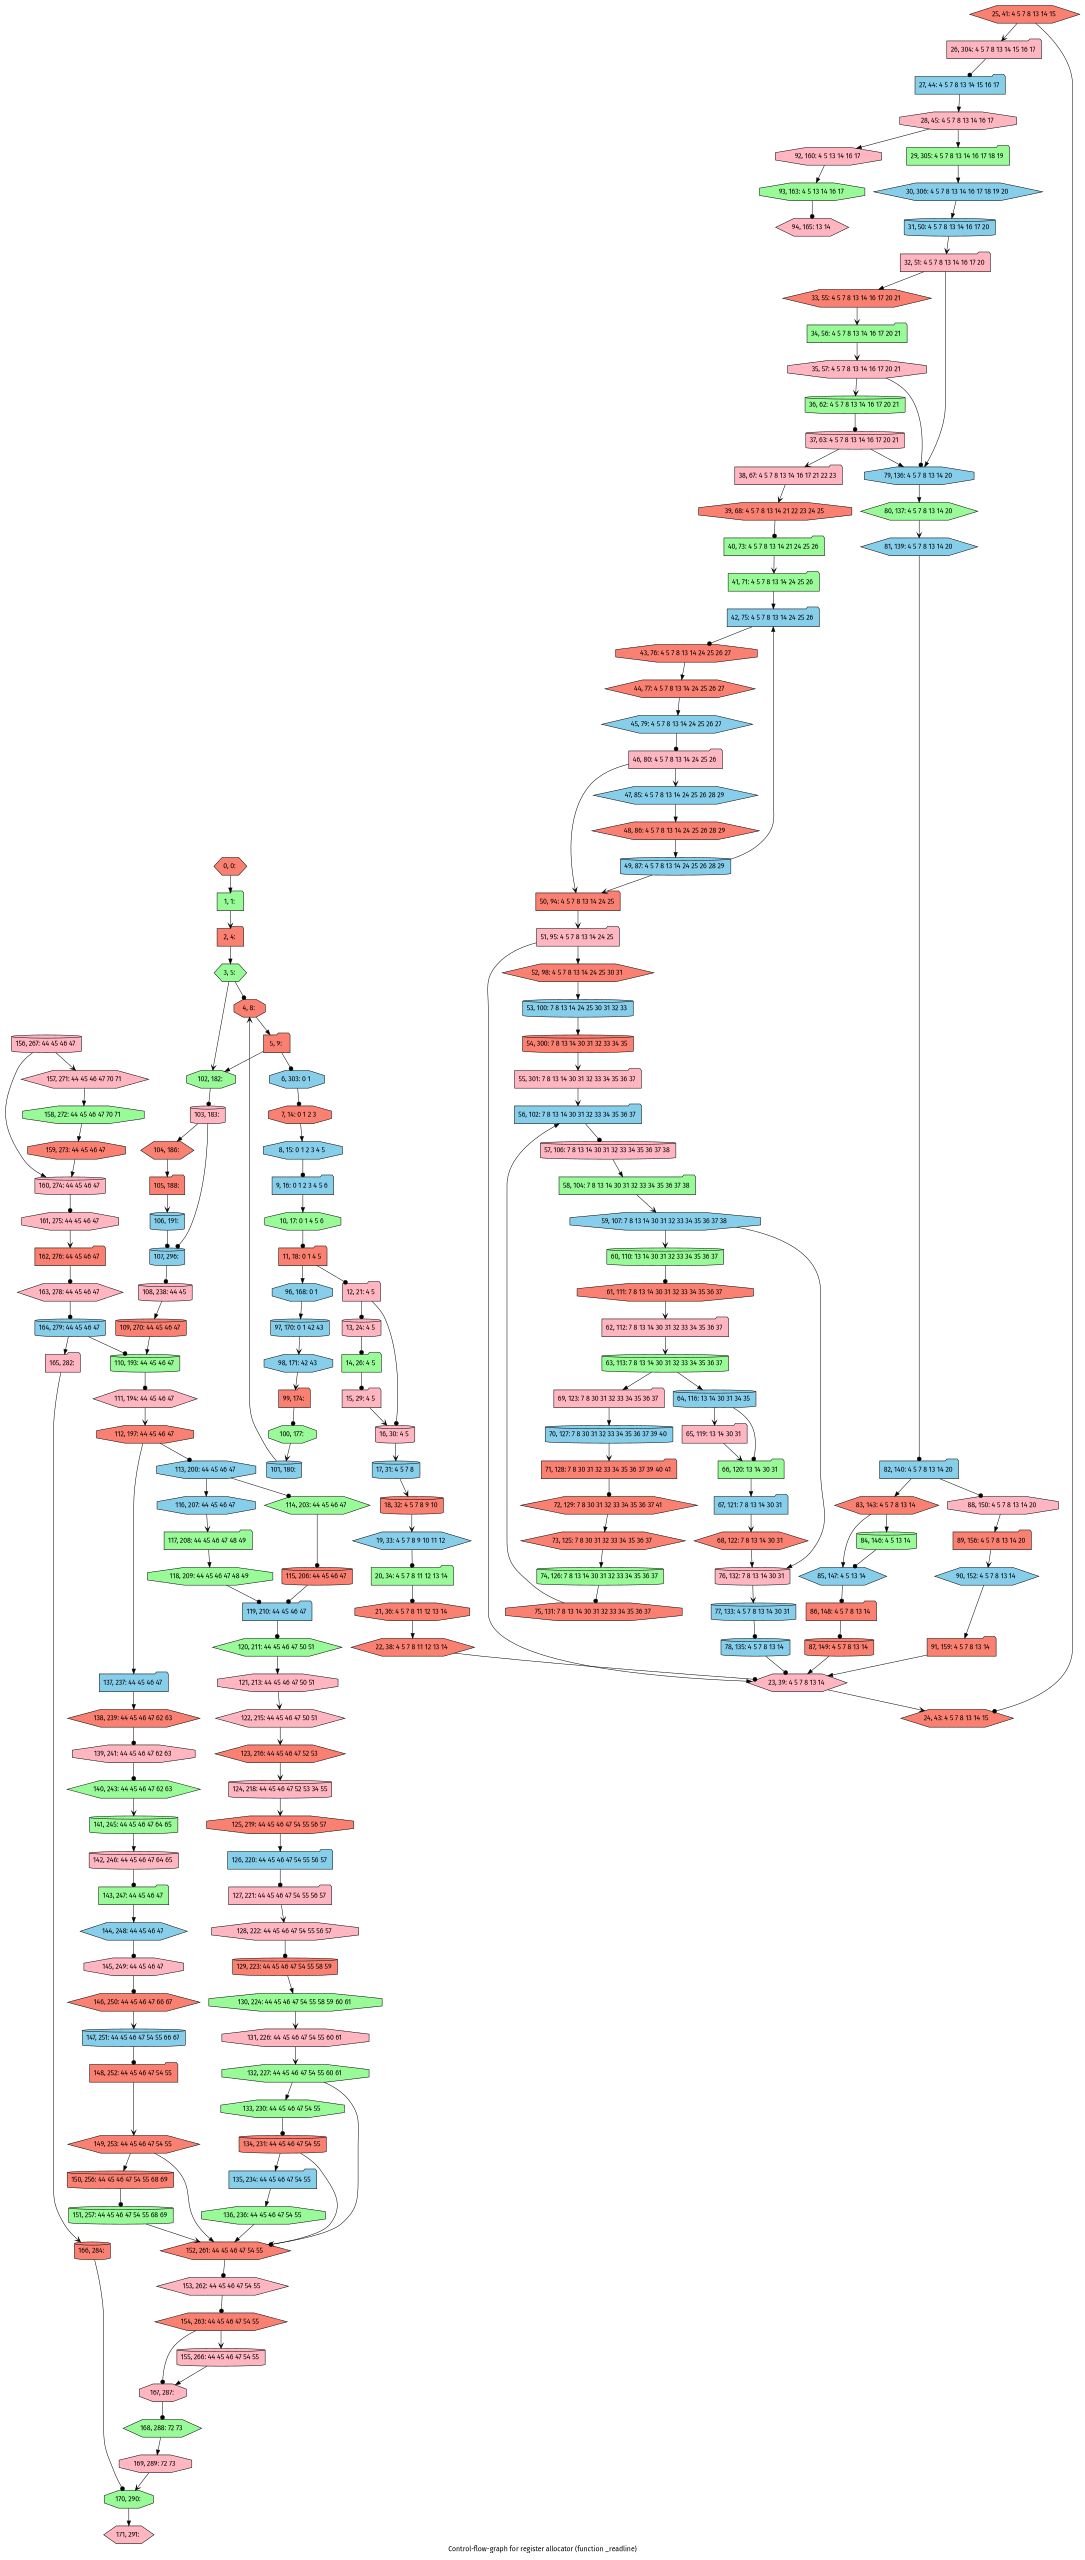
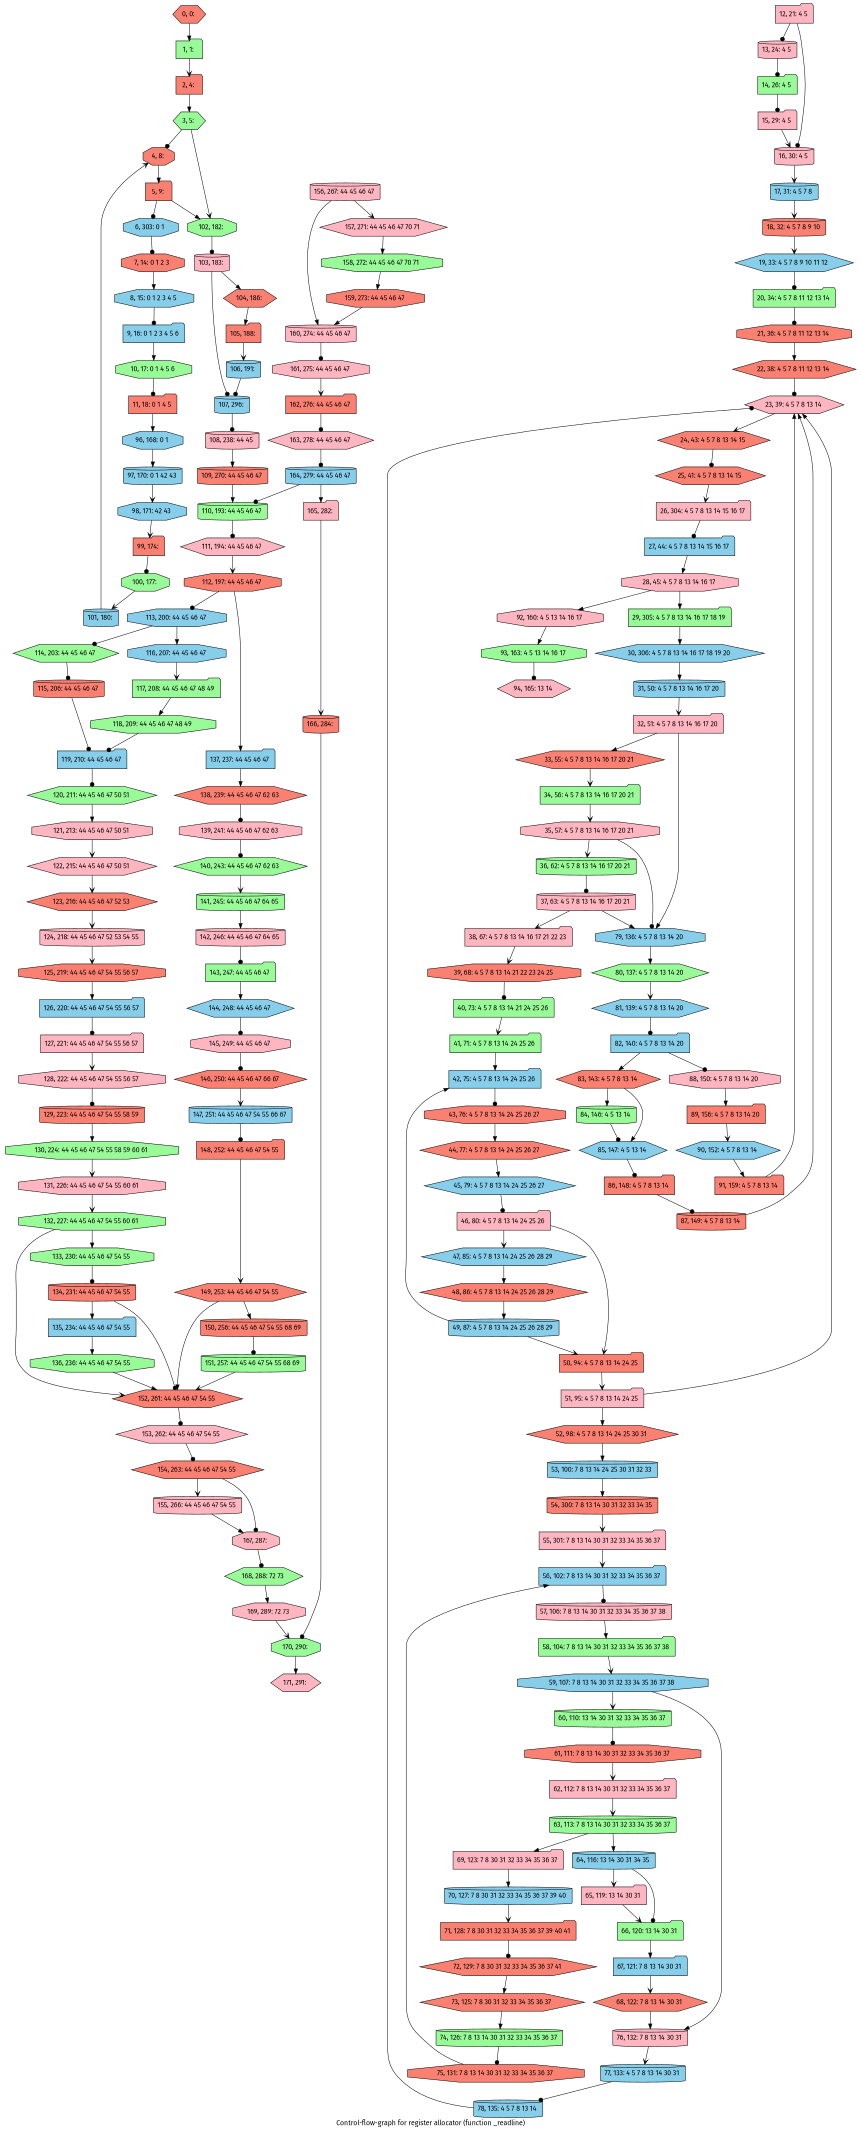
edge "25, 41: 4 5 7 8 13 14 15" -> "24, 43: 4 5 7 8 13 14 15": reversed
edge "11, 18: 0 1 4 5" -> "12, 21: 4 5": removed
node "124, 218: 44 45 46 47 52 53 34 55": label "124, 218: 44 45 46 47 52 53 34 55" -> "124, 218: 44 45 46 47 52 53 54 55"
